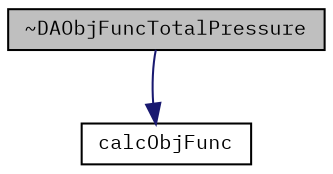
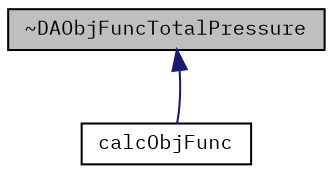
edge "~DAObjFuncTotalPressure" -> "calcObjFunc": reversed
